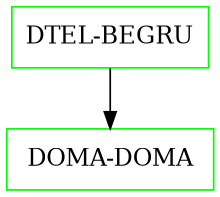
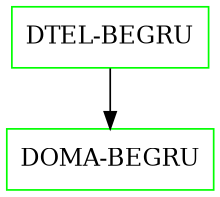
node "DOMA-DOMA": label "DOMA-DOMA" -> "DOMA-BEGRU"
